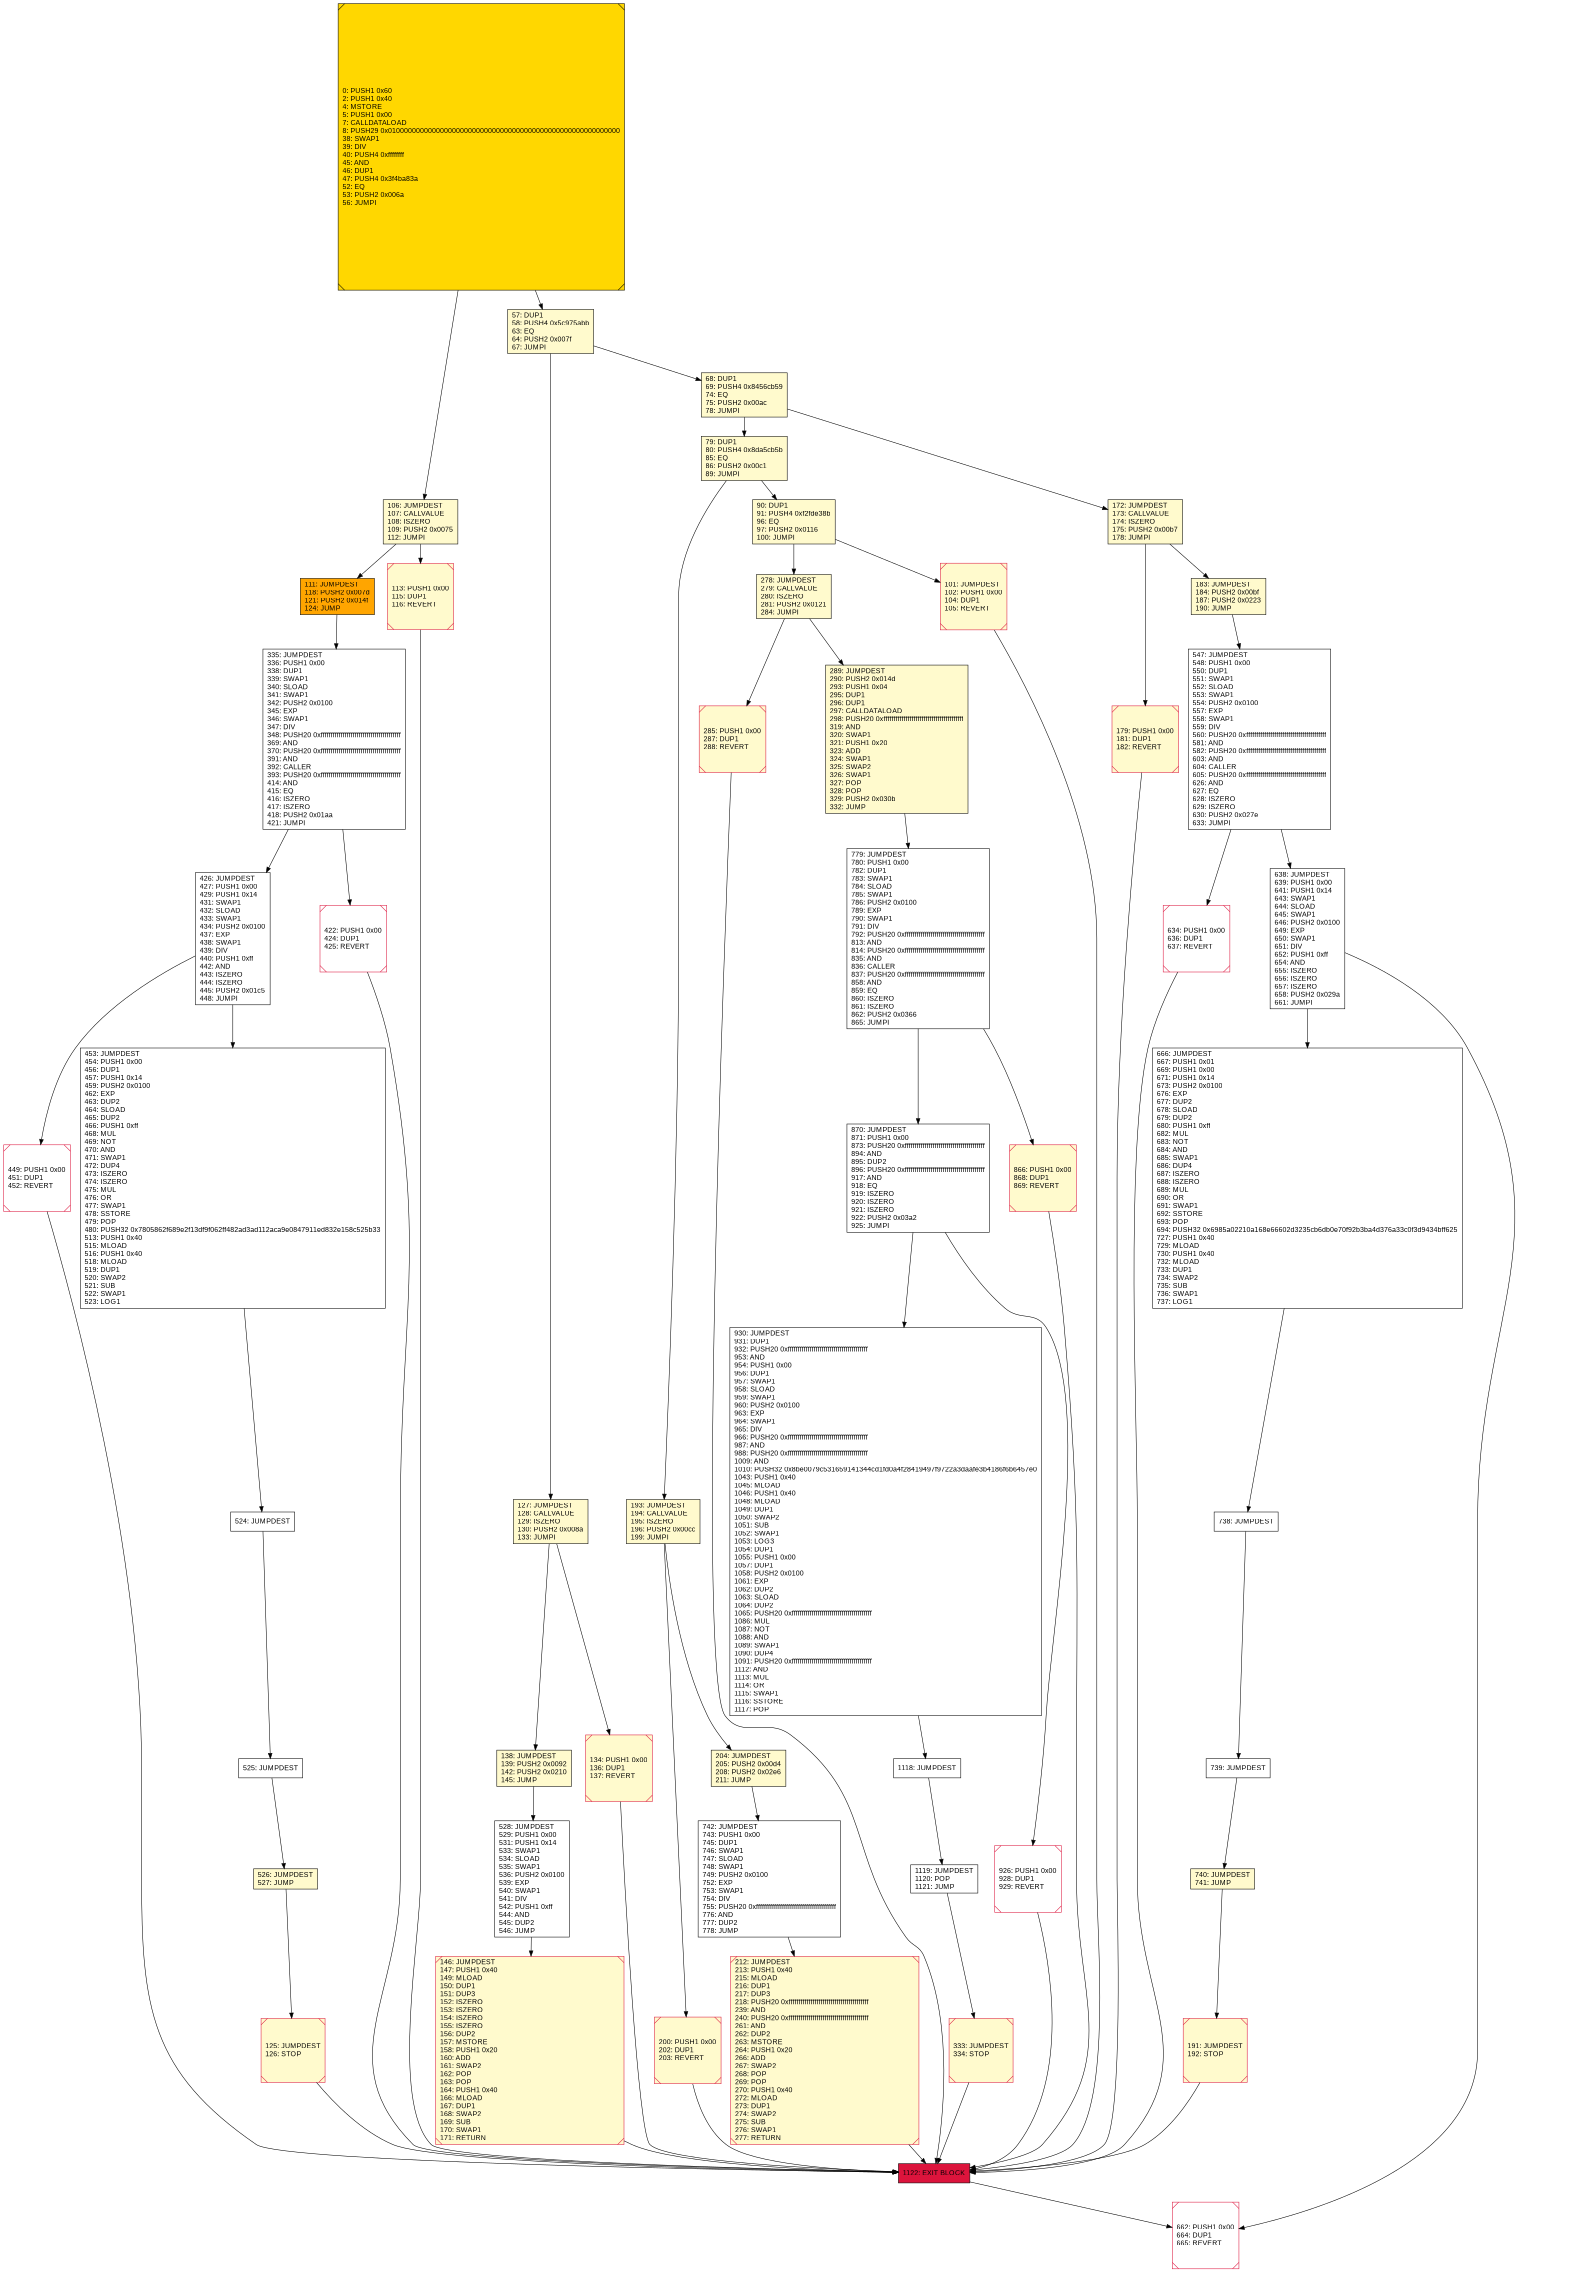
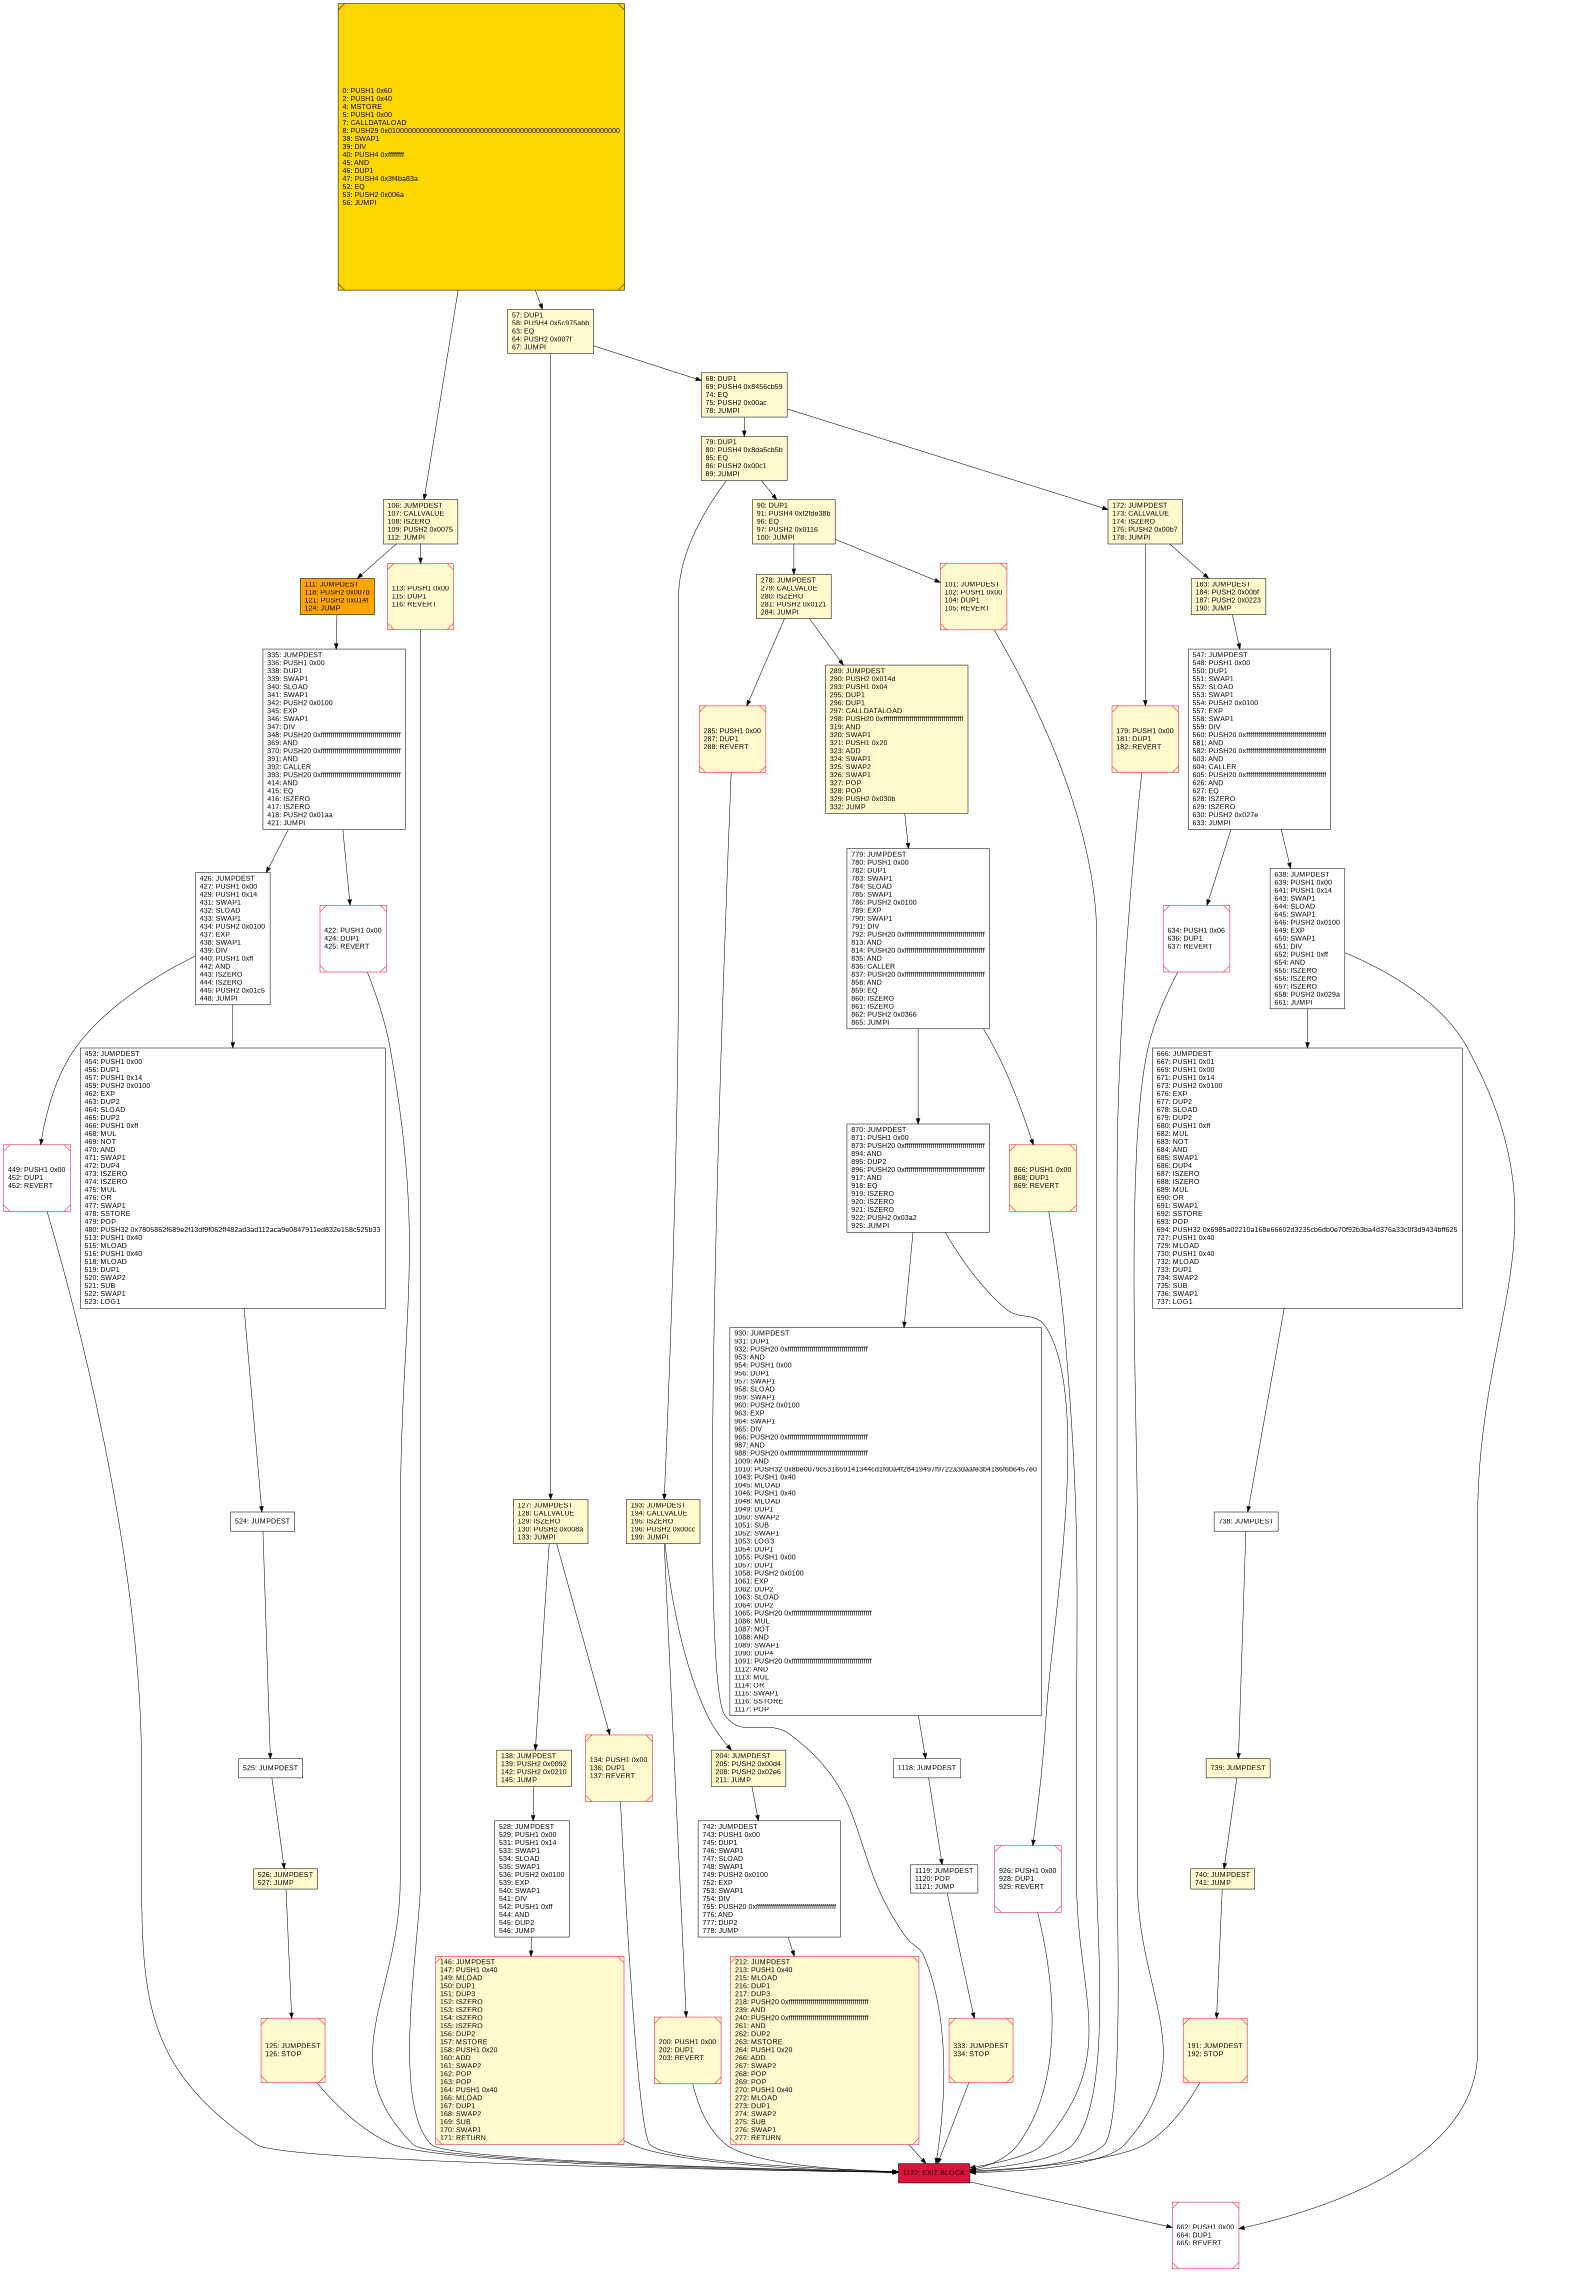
node "634: PUSH1 0x00 636: DUP1 637: REVERT": label "634: PUSH1 0x00 636: DUP1 637: REVERT" -> "634: PUSH1 0x06 636: DUP1 637: REVERT"
node "449: PUSH1 0x00 451: DUP1 452: REVERT": label "449: PUSH1 0x00 451: DUP1 452: REVERT" -> "449: PUSH1 0x00 452: DUP1 452: REVERT"
node "739: JUMPDEST": fillcolor white -> lemonchiffon
